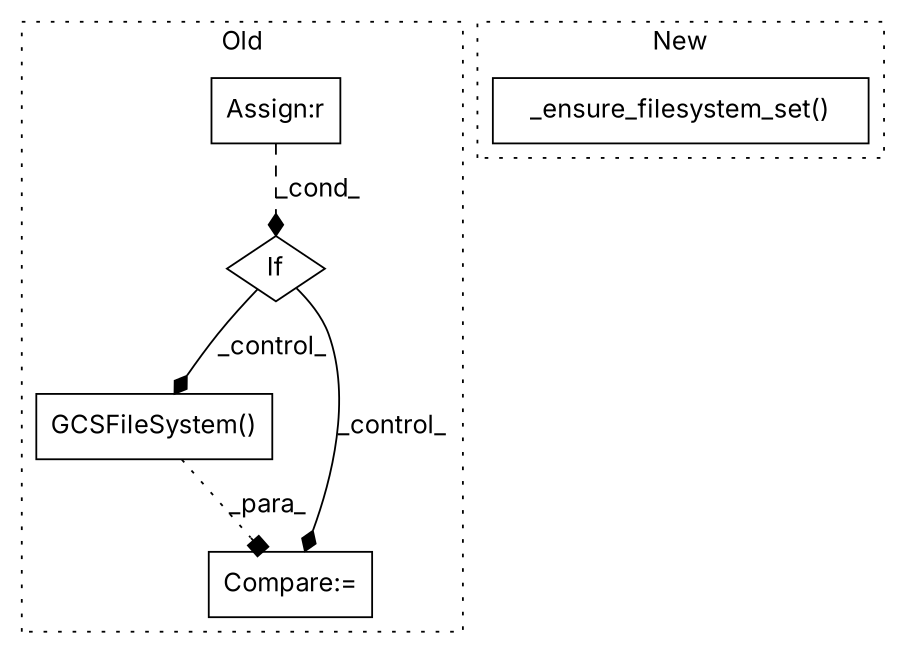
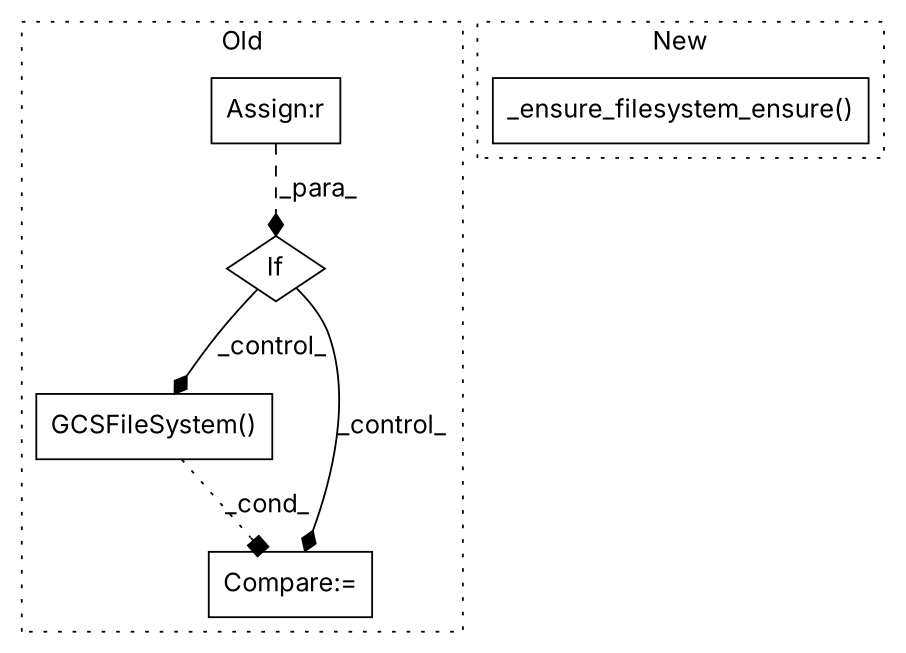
node "_ensure_filesystem_set()": label "_ensure_filesystem_set()" -> "_ensure_filesystem_ensure()"
edge "Assign:r" -> "If": label "_cond_" -> "_para_"
edge "GCSFileSystem()" -> "Compare:=": label "_para_" -> "_cond_"
